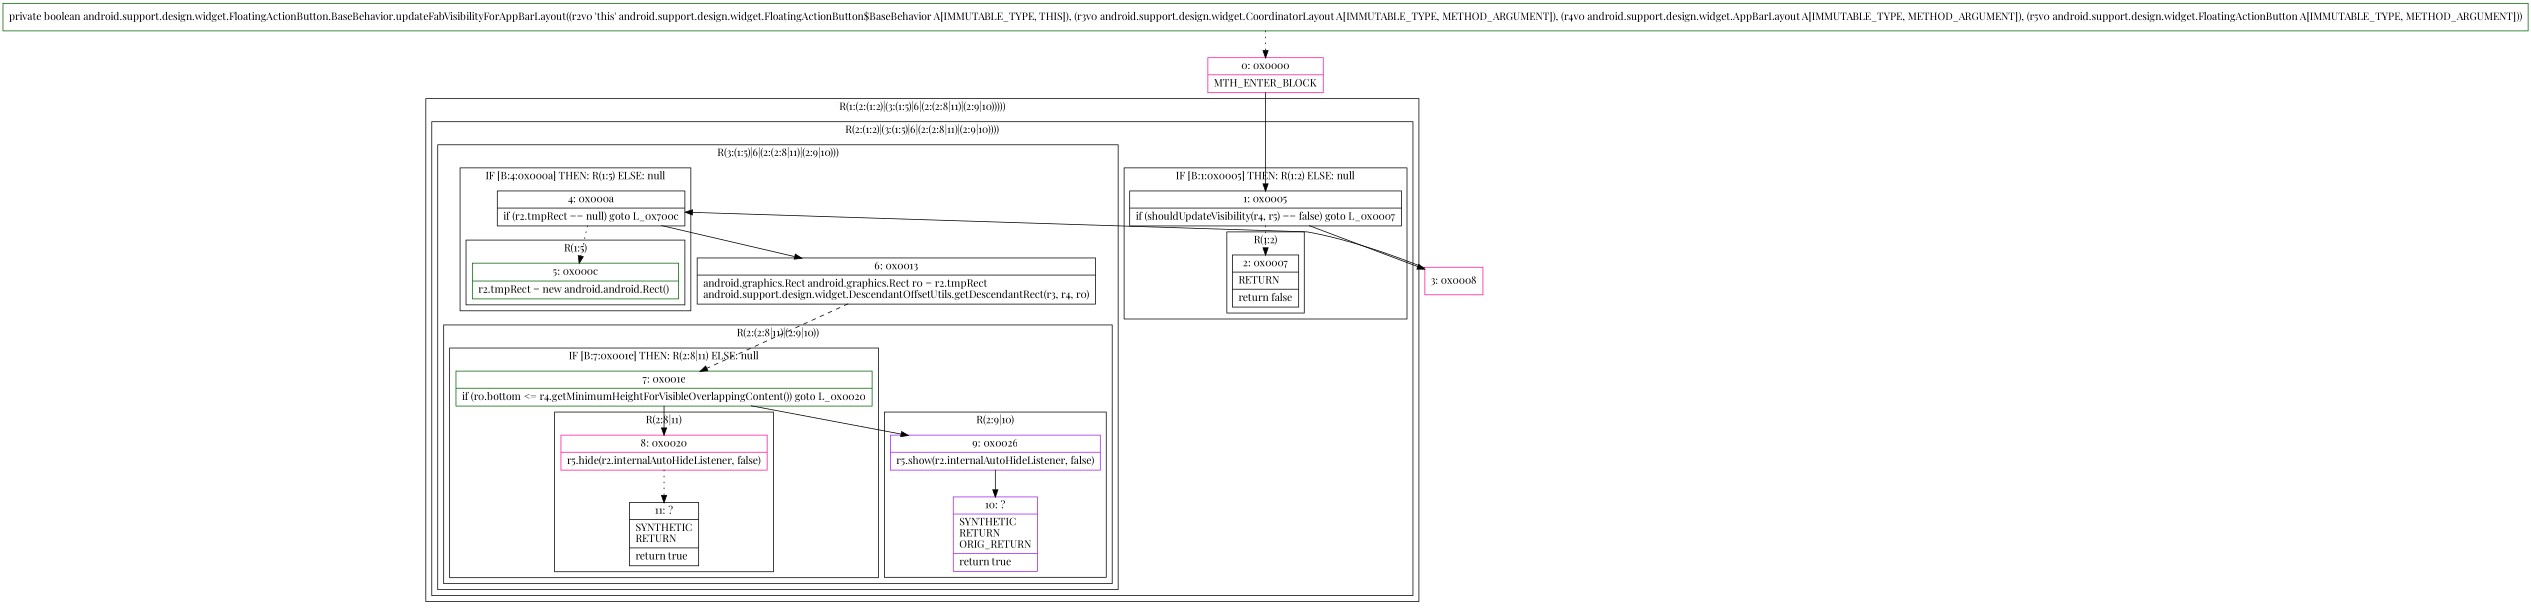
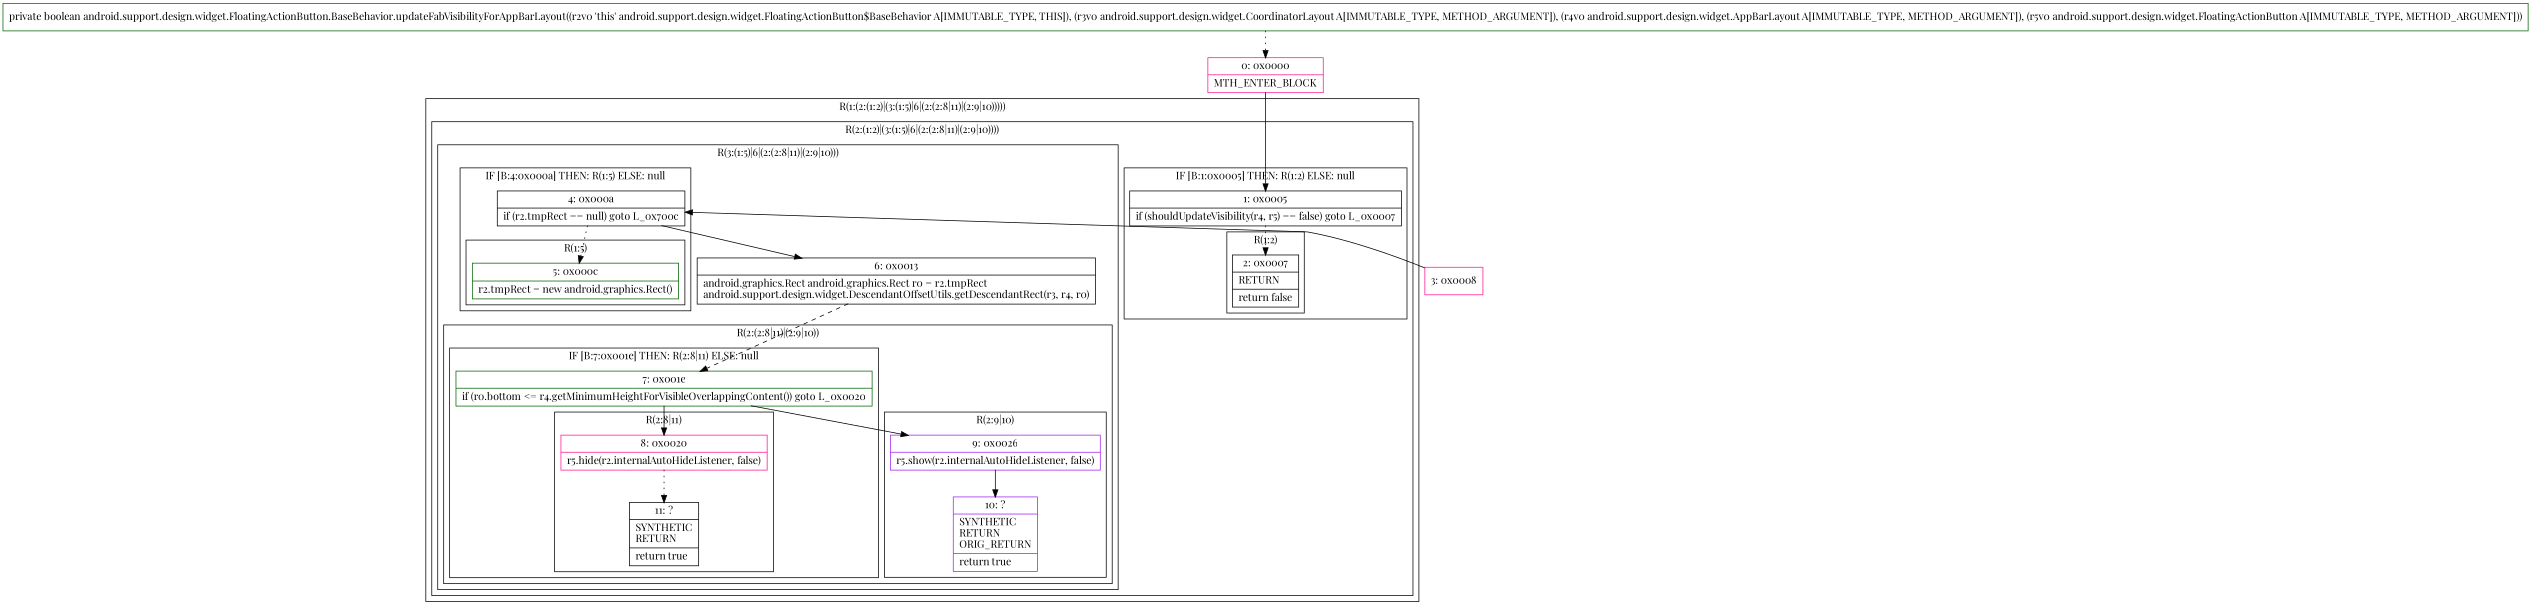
edge "1: 0x0005" -> "3: 0x0008": removed
node "5: 0x000c": text "r2.tmpRect = new android.android.Rect()" -> "r2.tmpRect = new android.graphics.Rect()"
